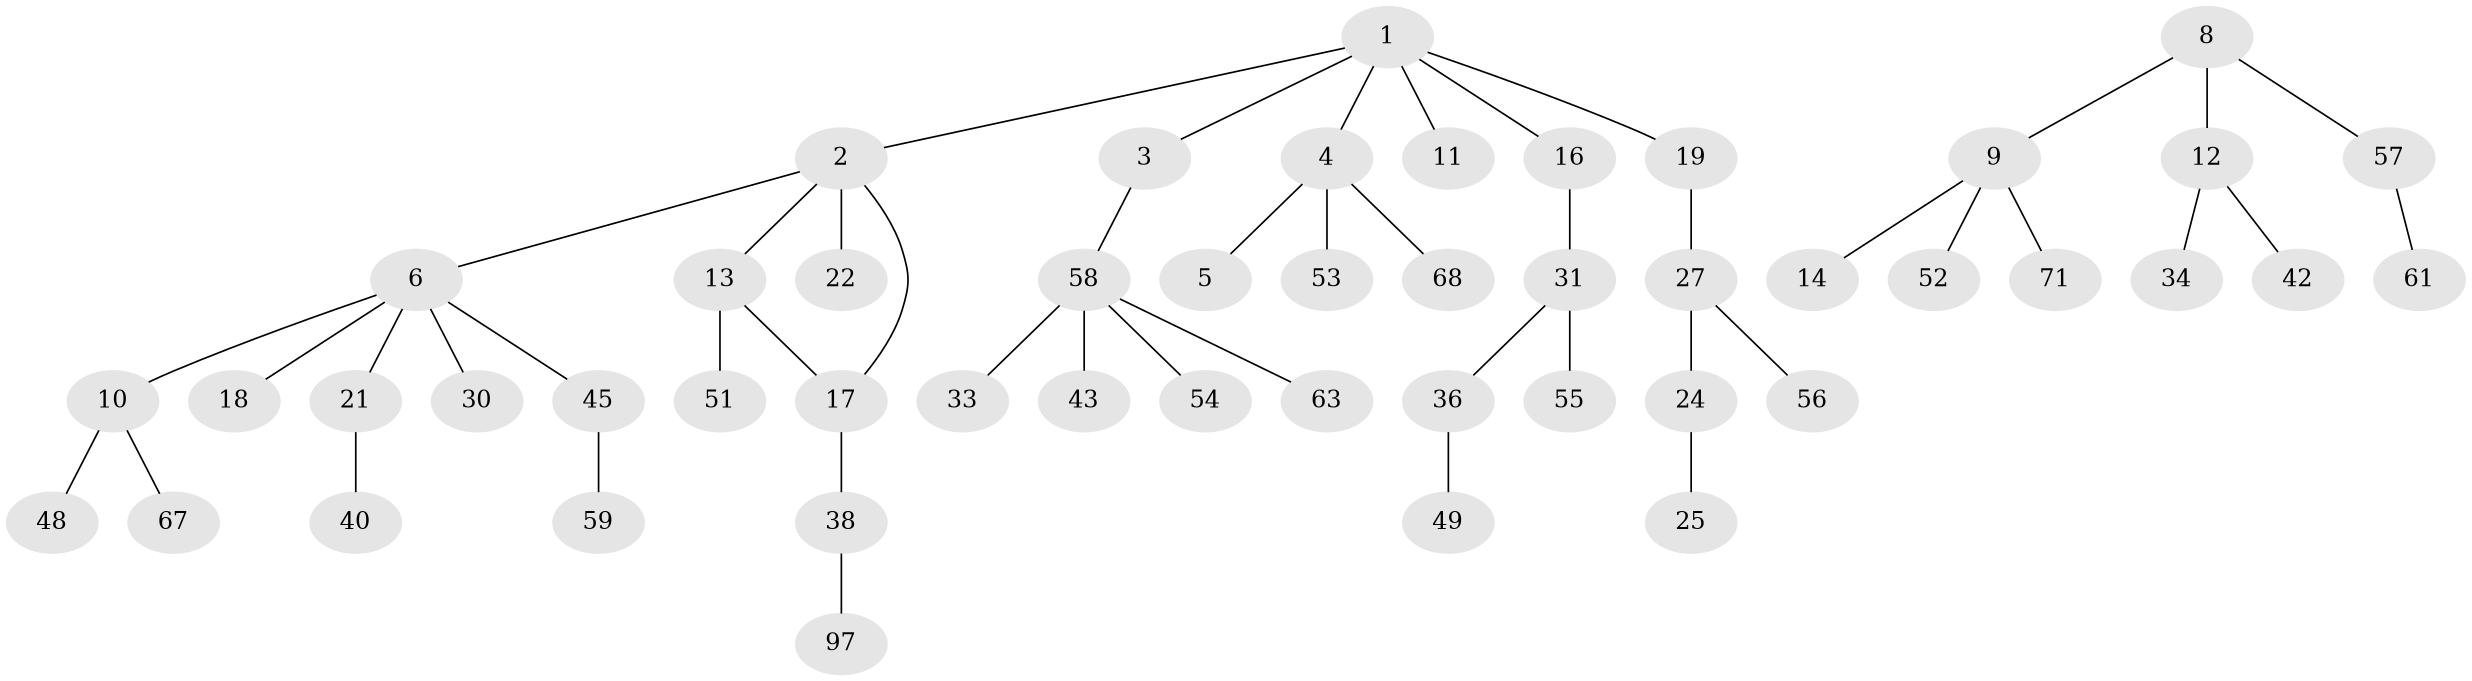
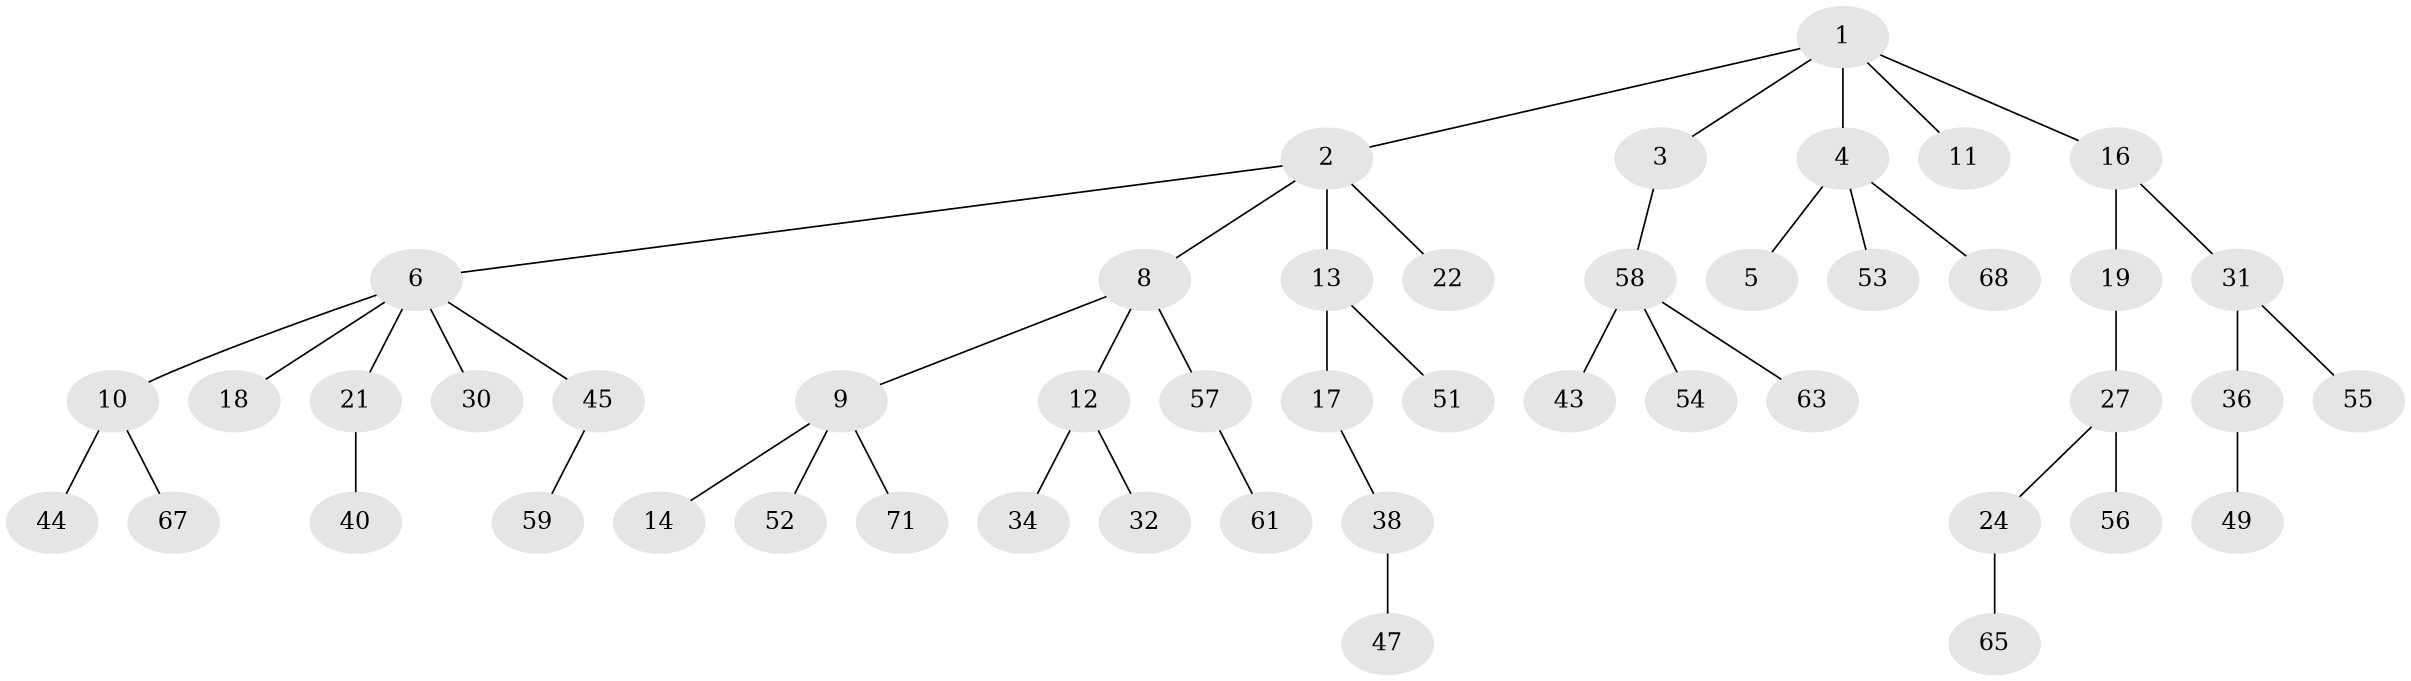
edge "1" -- "19": now "16" -- "19"
edge "2" -- "17": now "2" -- "8"
node "42": label "42" -> "32"
node "33": removed
node "48": label "48" -> "44"
node "25": label "25" -> "65"
node "97": label "97" -> "47"
